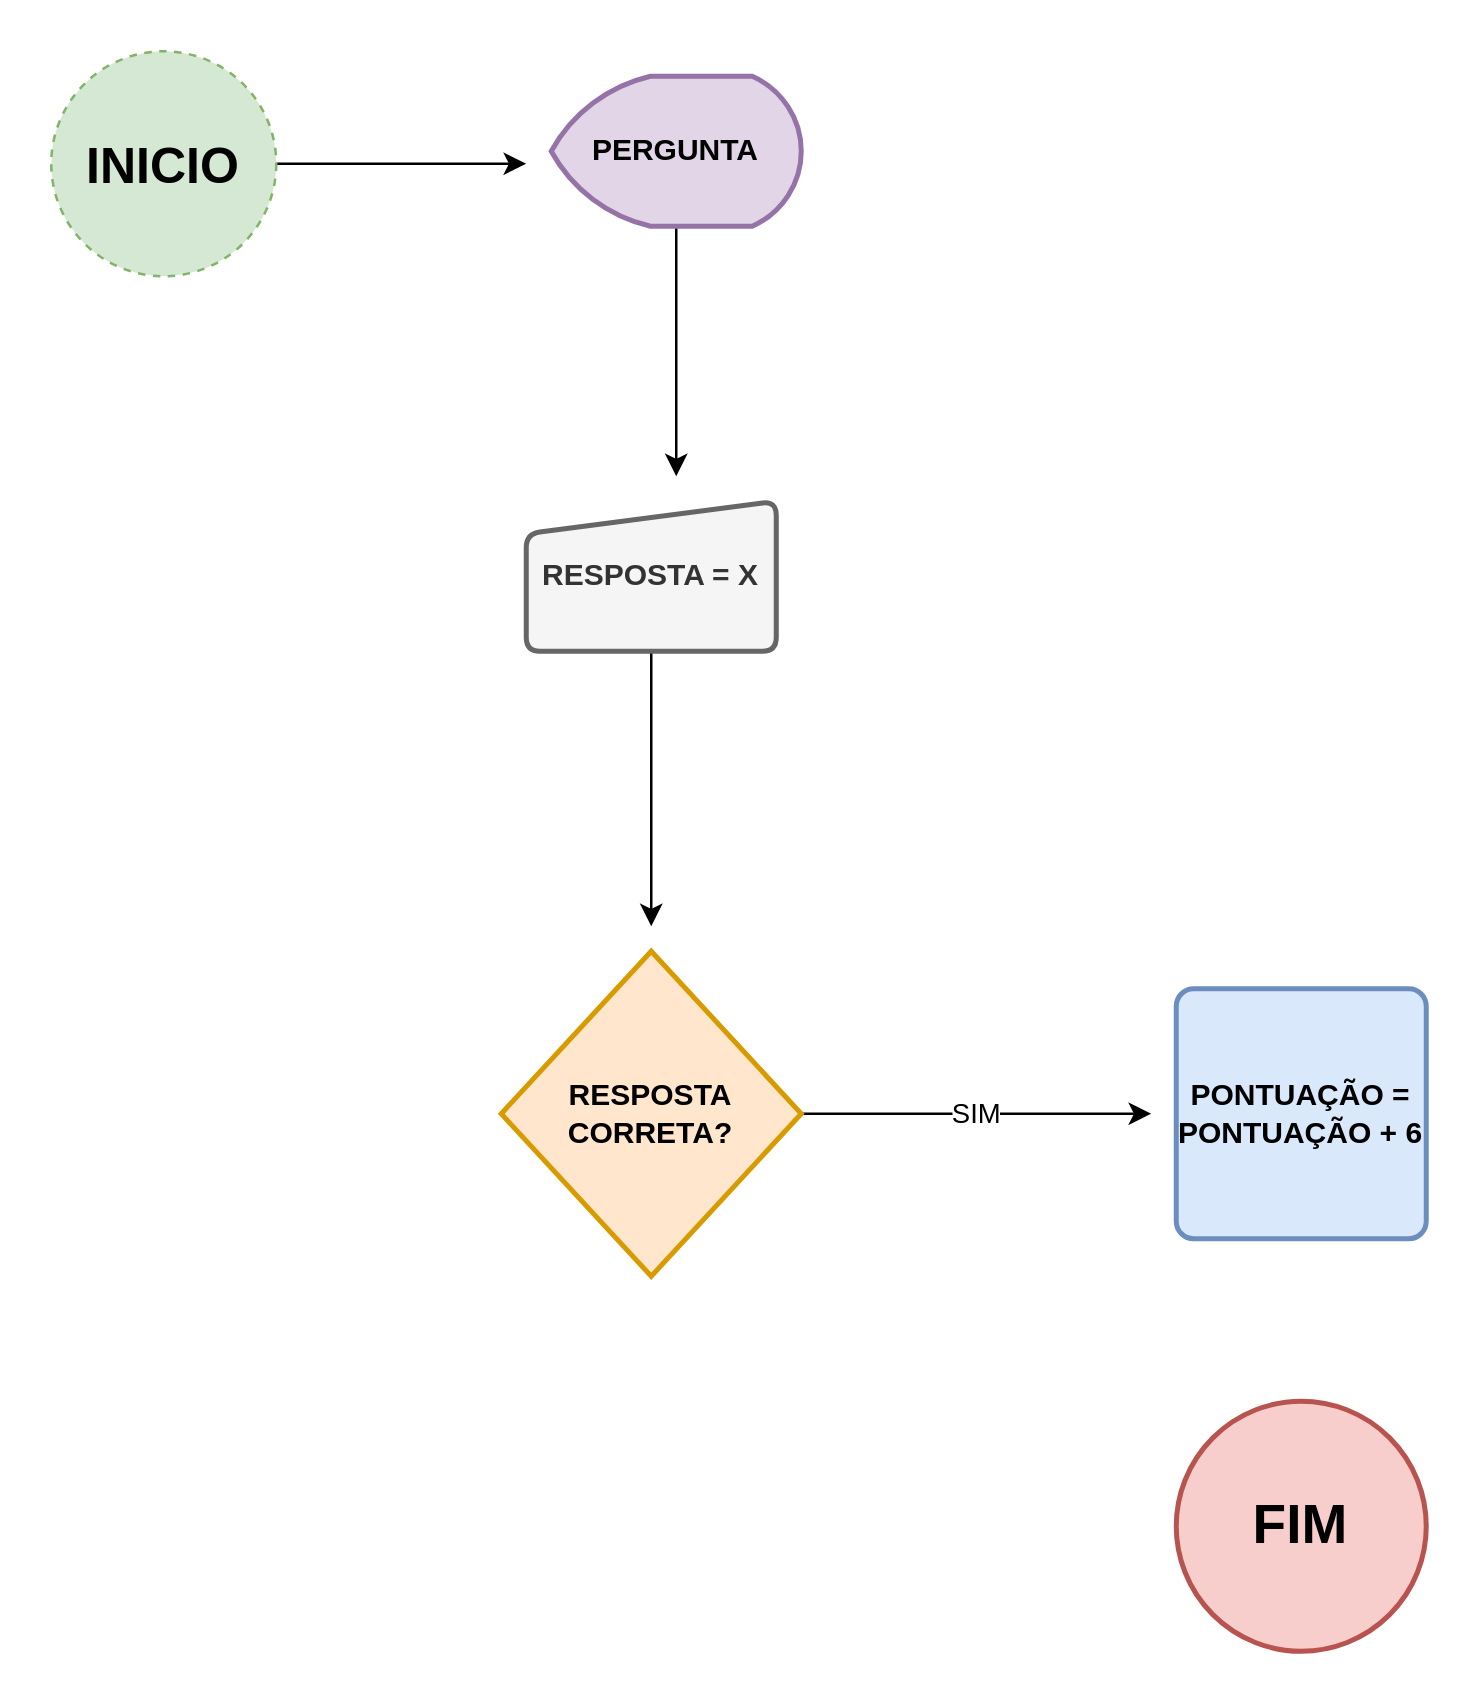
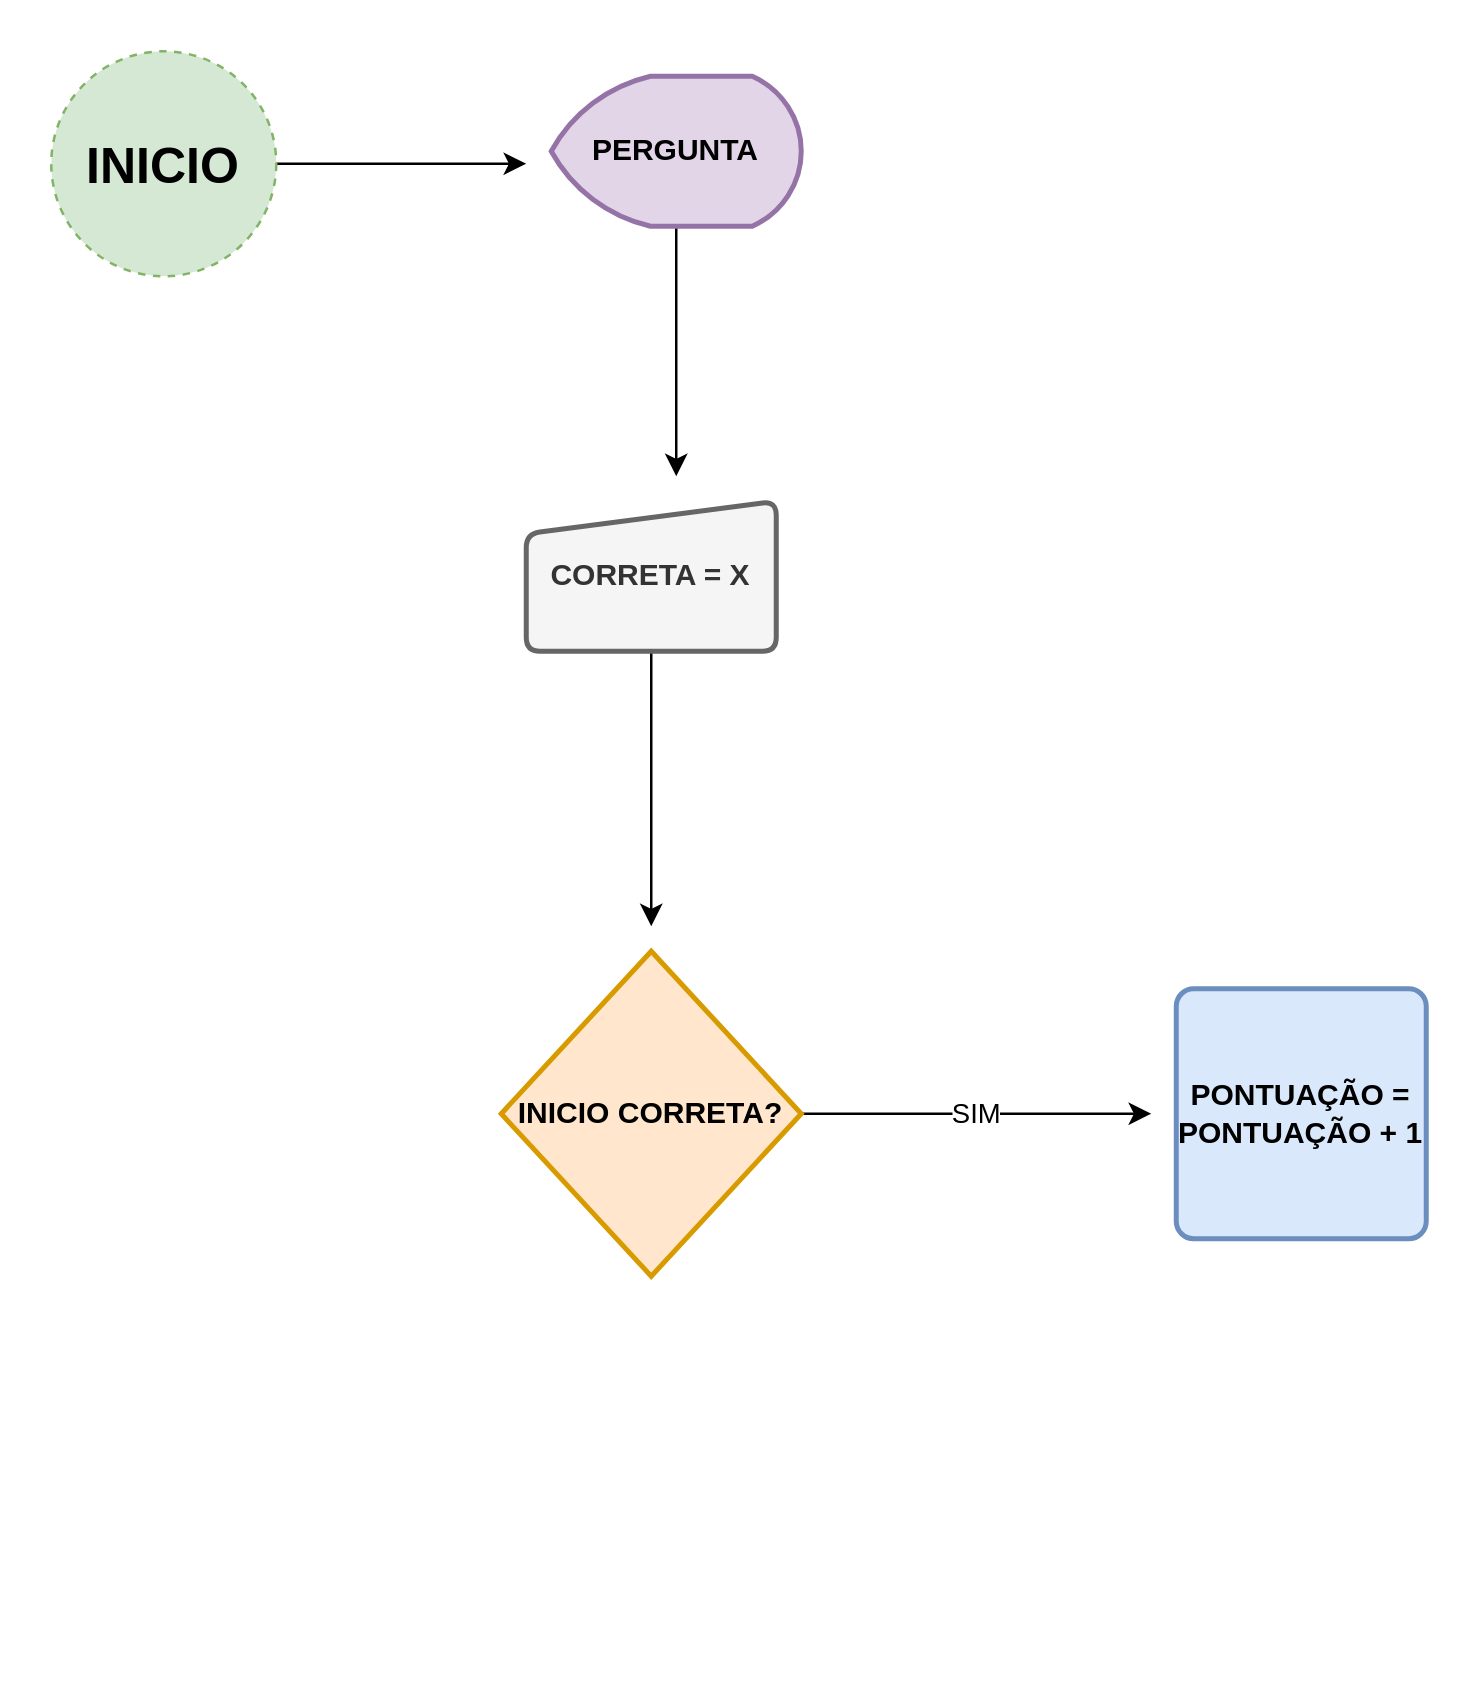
node "RESPOSTA = X": label "RESPOSTA = X" -> "CORRETA = X"
node "RESPOSTA CORRETA?": label "RESPOSTA CORRETA?" -> "INICIO CORRETA?"
node "PONTUAÇÃO = PONTUAÇÃO + 6": label "PONTUAÇÃO = PONTUAÇÃO + 6" -> "PONTUAÇÃO = PONTUAÇÃO + 1"
node "FIM": removed
